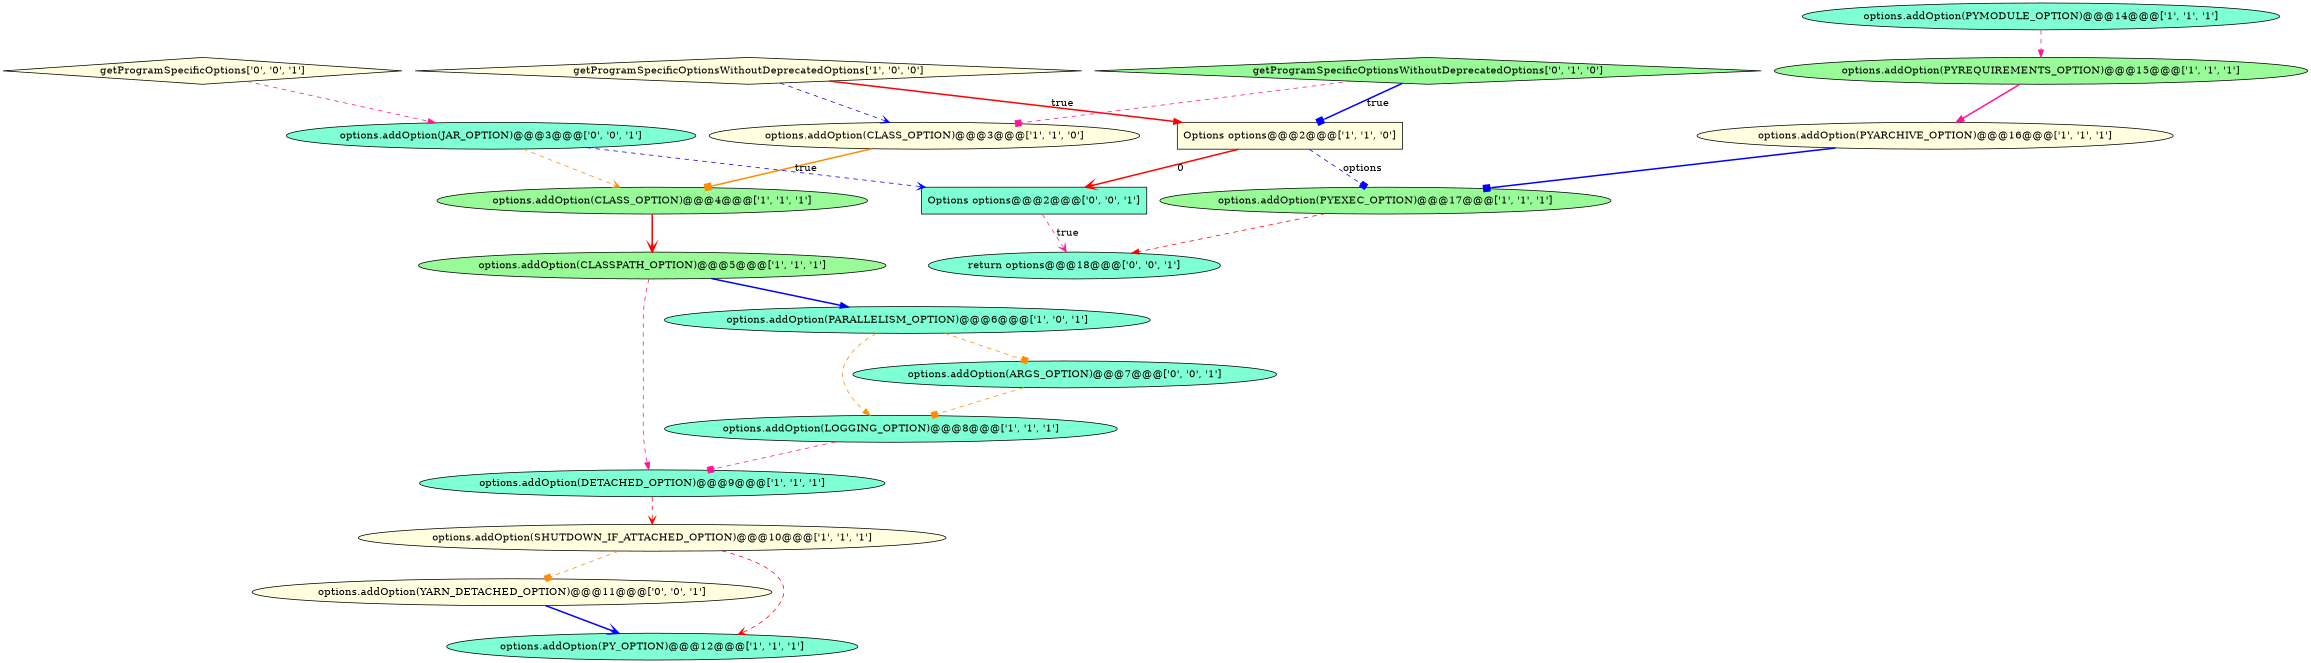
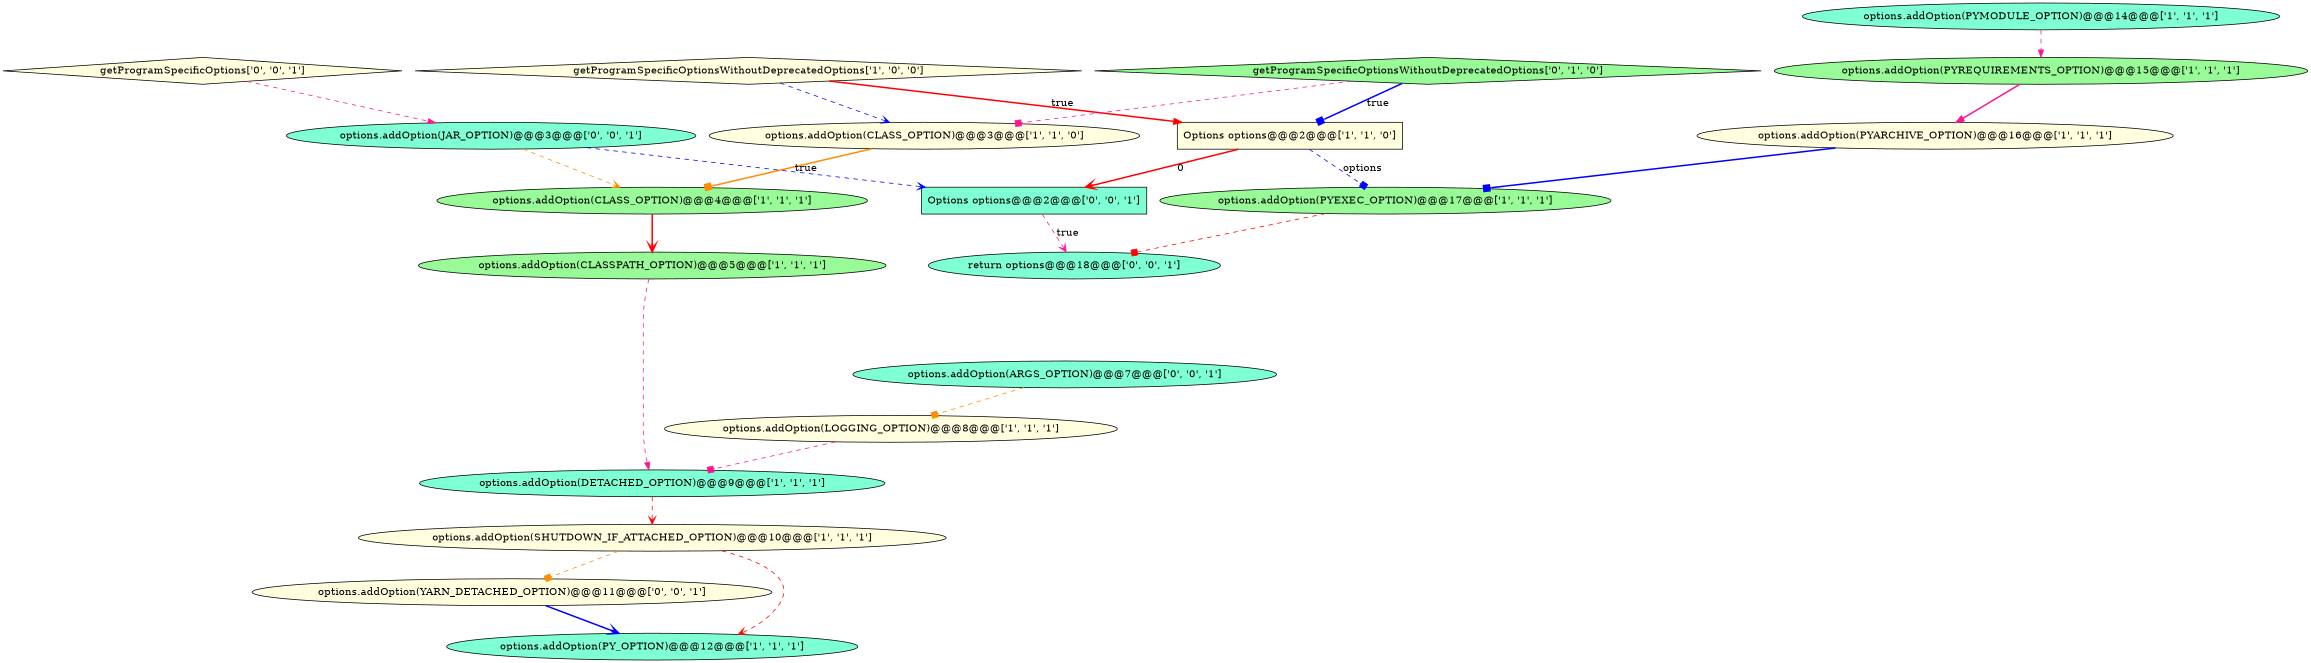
edge "options.addOption(PYEXEC_OPTION)@@@17@@@['1', '1', '1']" -> "return options@@@18@@@['0', '0', '1']": arrowhead normal -> box
node "options.addOption(PARALLELISM_OPTION)@@@6@@@['1', '0', '1']": removed
node "options.addOption(LOGGING_OPTION)@@@8@@@['1', '1', '1']": fillcolor aquamarine -> lightyellow
